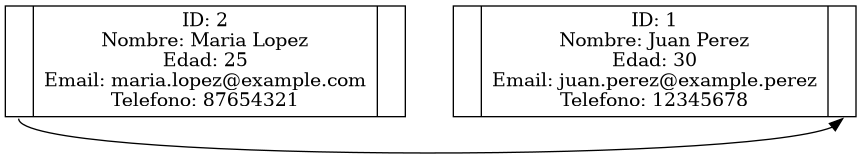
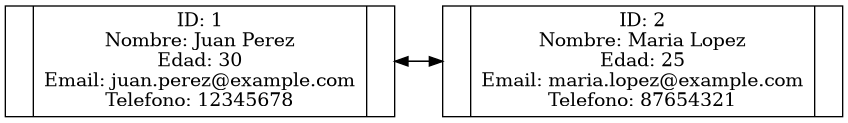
edge "ID: 1" -> "ID: 2": added
node "ID: 1": text "Email: juan.perez@example.perez" -> "Email: juan.perez@example.com"
